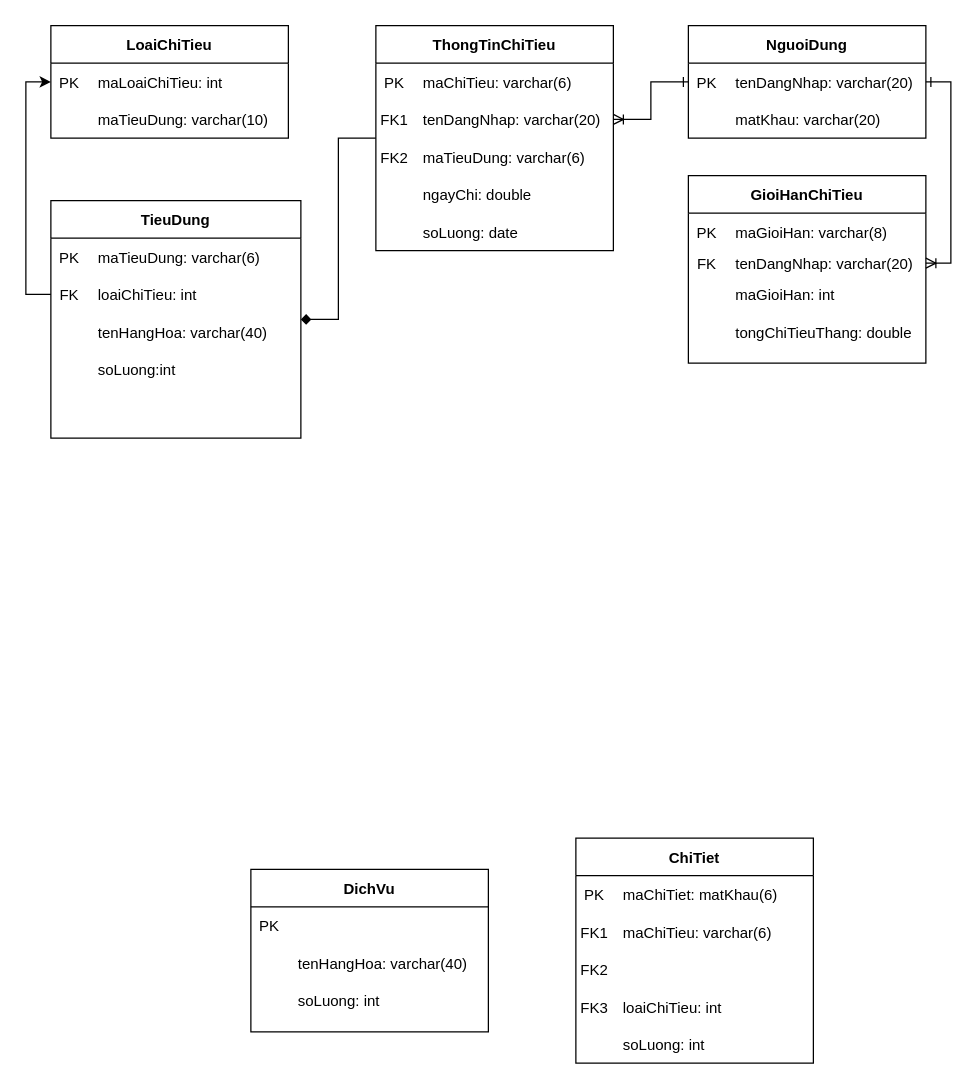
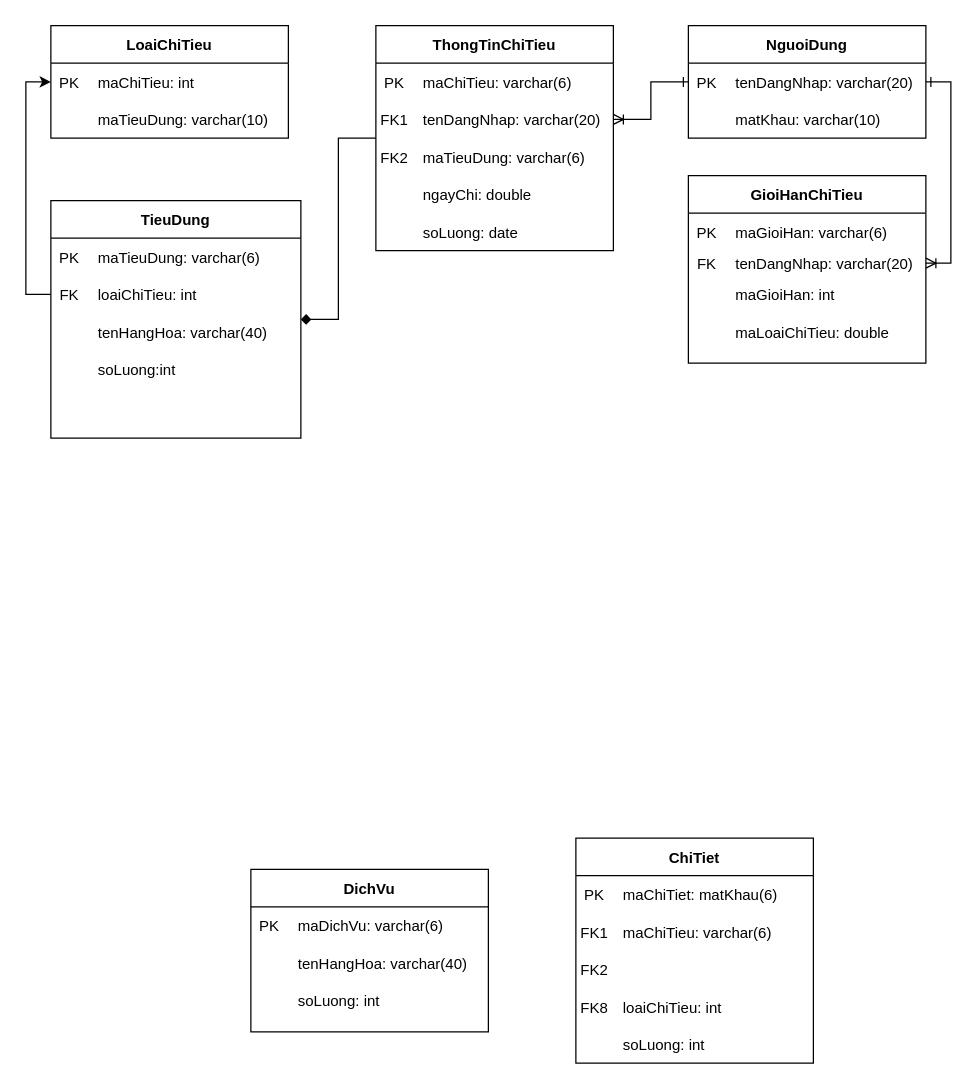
node "maLoaiChiTieu: int": label "maLoaiChiTieu: int" -> "maChiTieu: int"
node "matKhau: varchar(20)": label "matKhau: varchar(20)" -> "matKhau: varchar(10)"
node "maGioiHan: varchar(8)": label "maGioiHan: varchar(8)" -> "maGioiHan: varchar(6)"
node "tongChiTieuThang: double": label "tongChiTieuThang: double" -> "maLoaiChiTieu: double"
node "maDichVu: varchar(6)": added
node "FK3": label "FK3" -> "FK8"
